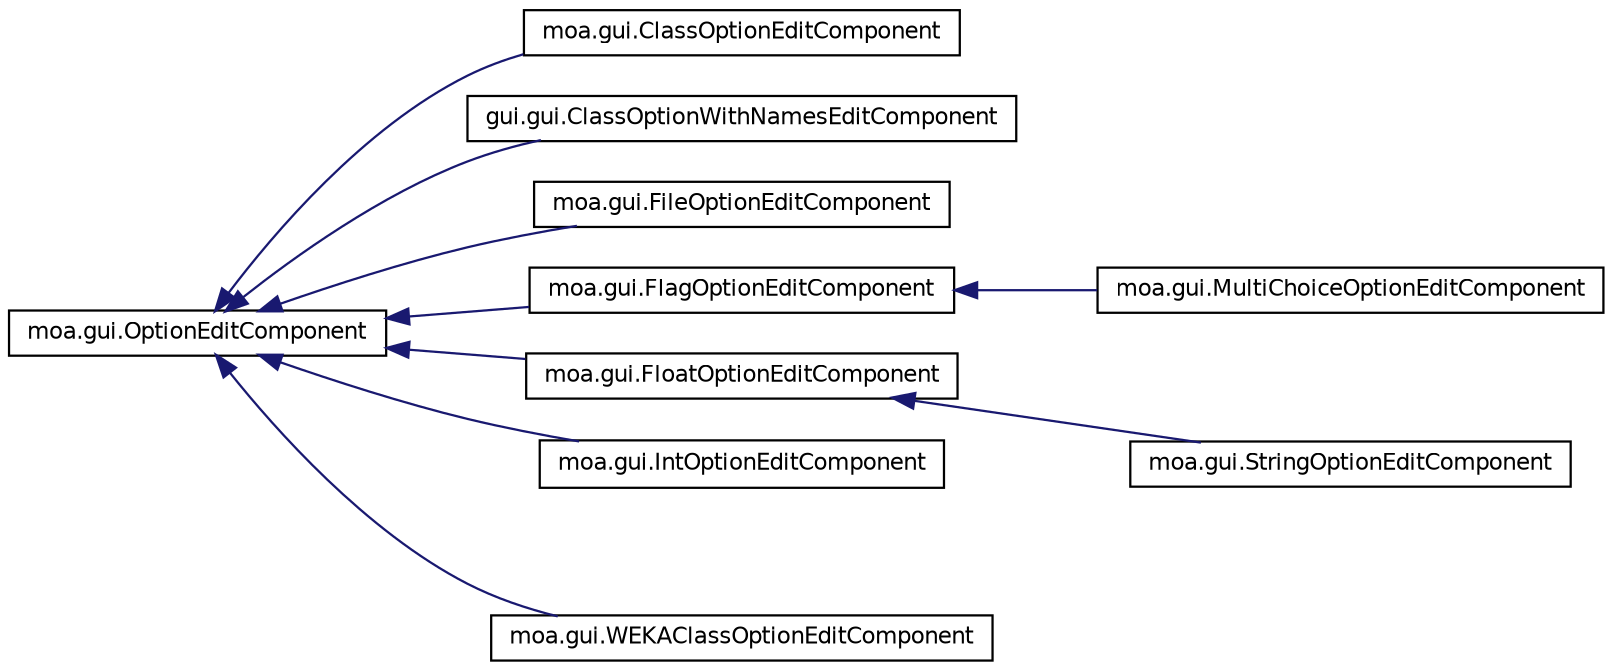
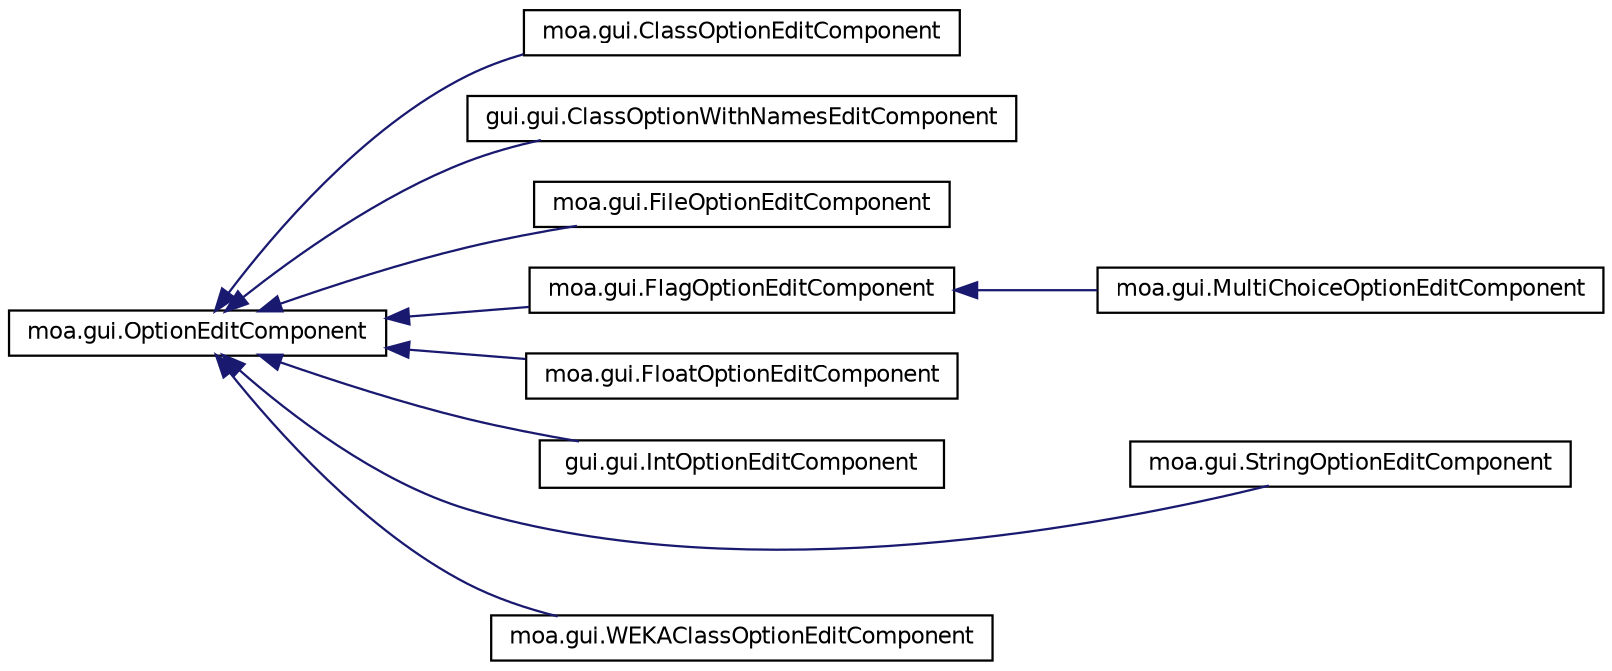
edge "moa.gui.StringOptionEditComponent" -> "moa.gui.FloatOptionEditComponent": now "moa.gui.StringOptionEditComponent" -> "moa.gui.OptionEditComponent"
node "moa.gui.IntOptionEditComponent": label "moa.gui.IntOptionEditComponent" -> "gui.gui.IntOptionEditComponent"
